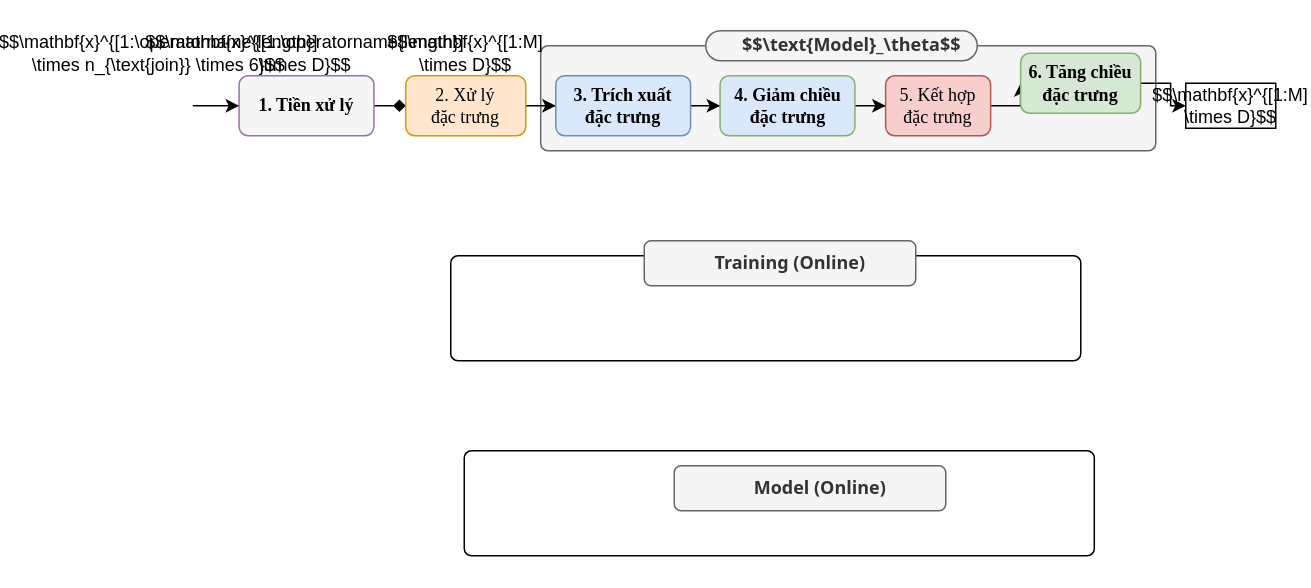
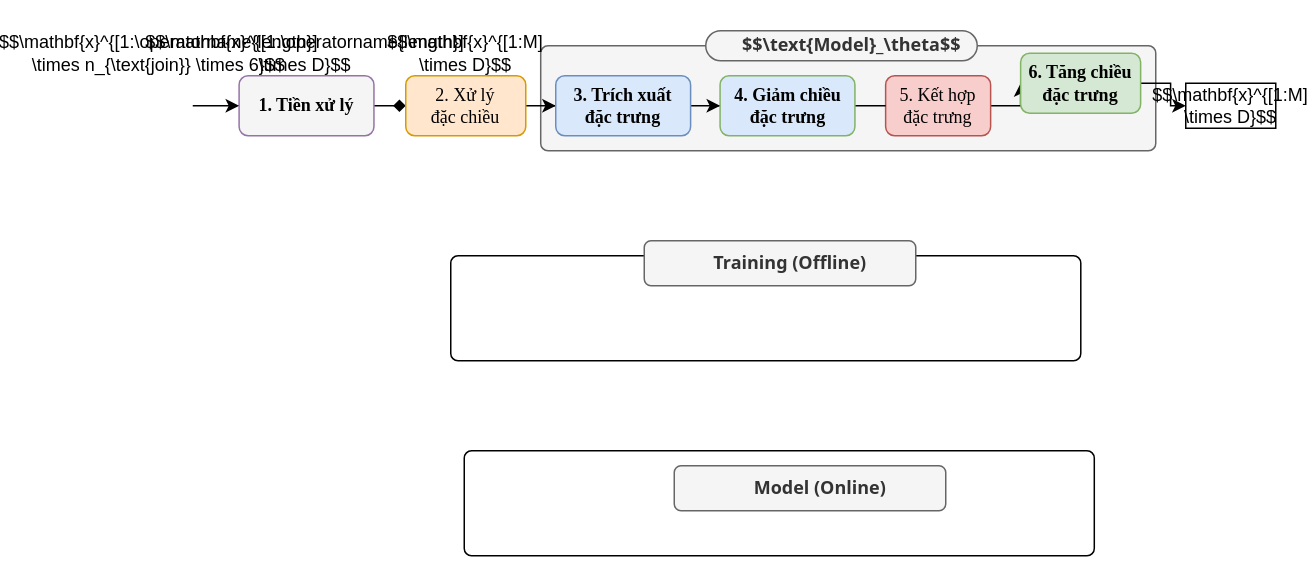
node "2. Xử lý đặc trưng": label "2. Xử lý đặc trưng" -> "2. Xử lý đặc chiều"
edge "4. Giảm chiều đặc trưng" -> "5. Kết hợp đặc trưng": arrowhead classic -> none
node "Training (Online)": label "Training (Online)" -> "Training (Offline)"
